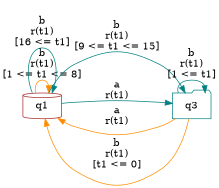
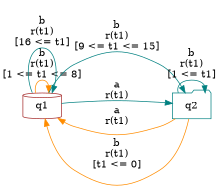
node "q3": label "q3" -> "q2"
